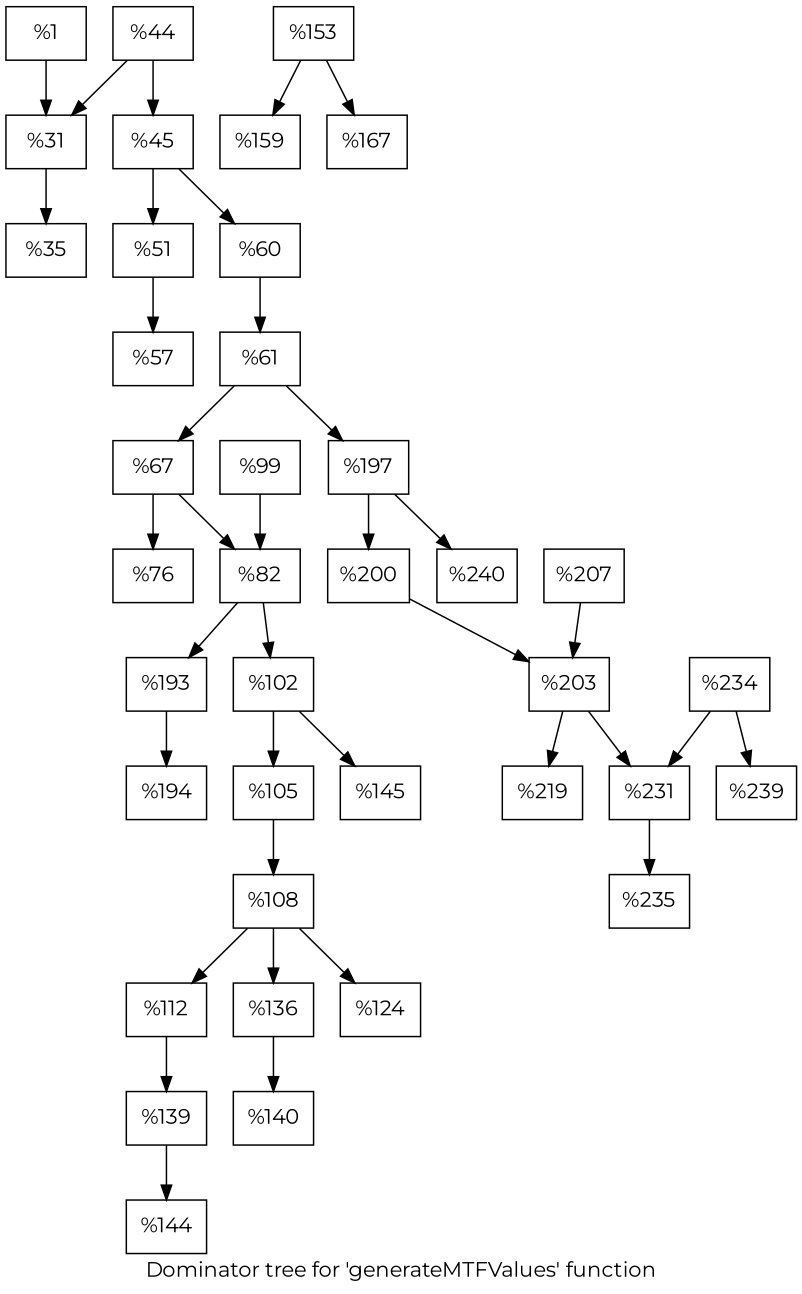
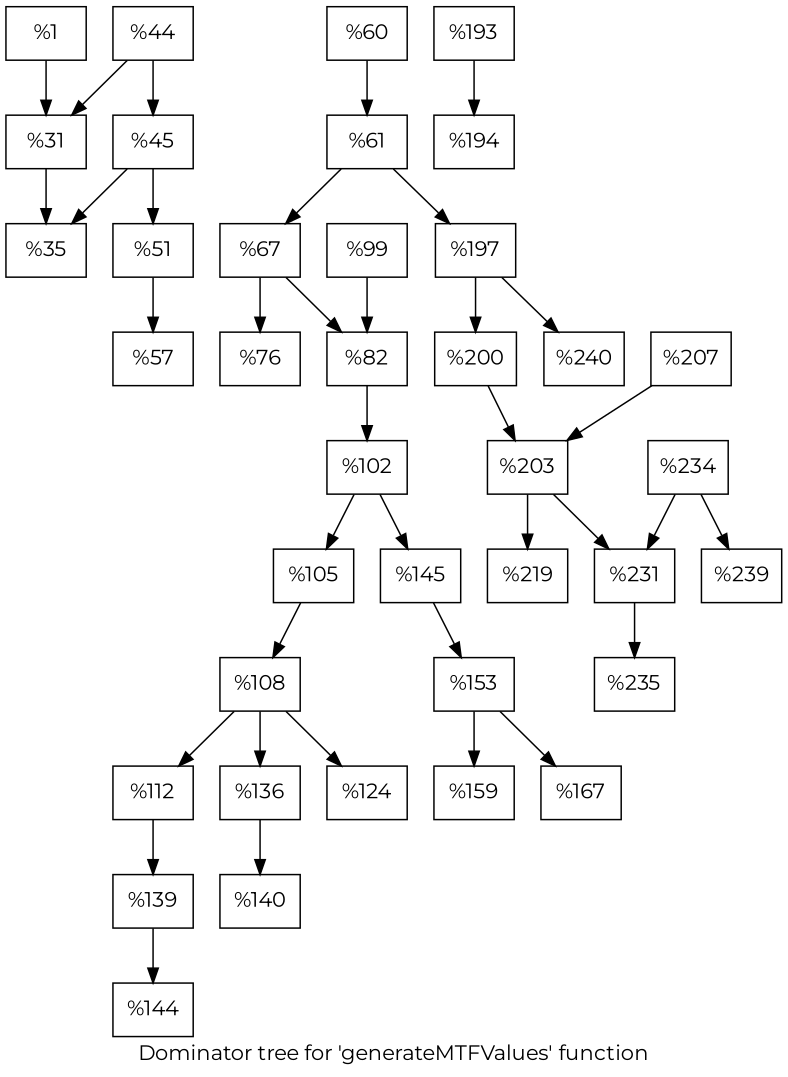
edge "%45" -> "%60": now "%45" -> "%35"
edge "%145" -> "%153": added
edge "%82" -> "%193": removed
